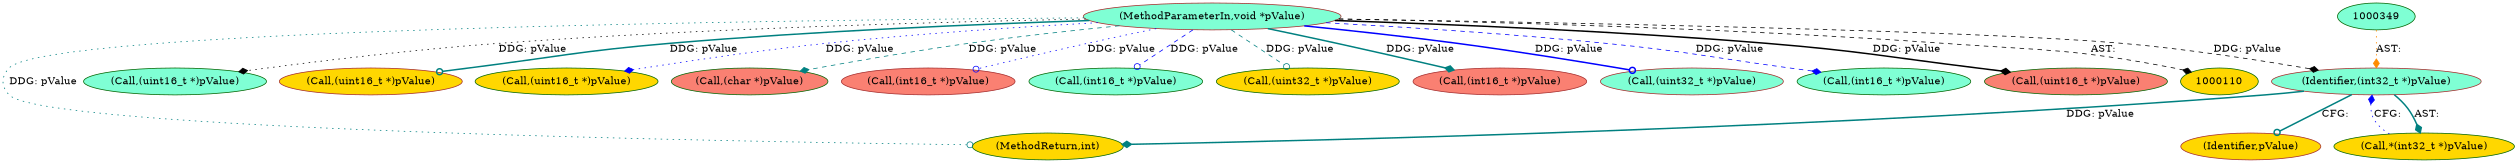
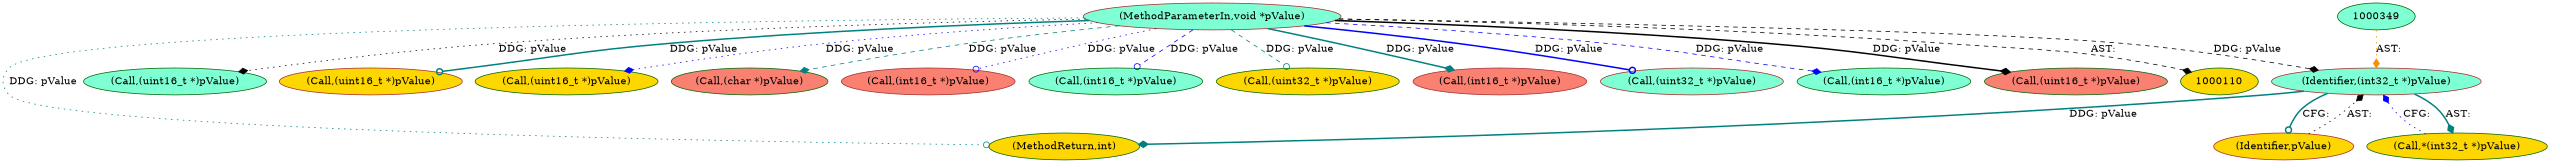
edge "(Identifier,pValue)" -> "(Identifier,(int32_t *)pValue)": added, label "AST:"
